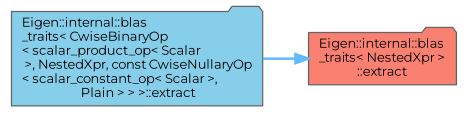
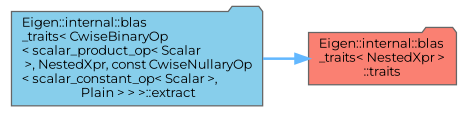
node "Eigen::internal::blas _traits< NestedXpr > ::extract": label "Eigen::internal::blas _traits< NestedXpr > ::extract" -> "Eigen::internal::blas _traits< NestedXpr > ::traits"
